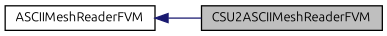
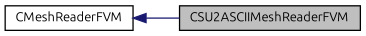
node "ASCIIMeshReaderFVM": label "ASCIIMeshReaderFVM" -> "CMeshReaderFVM"
